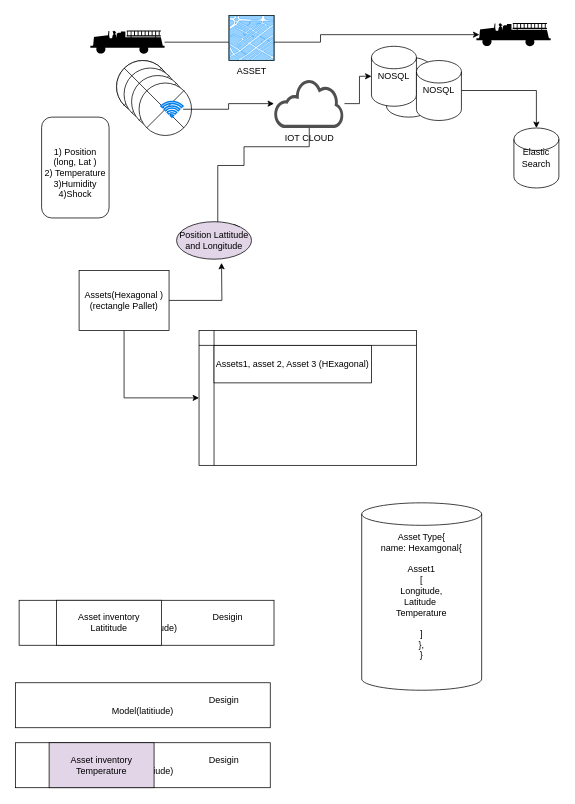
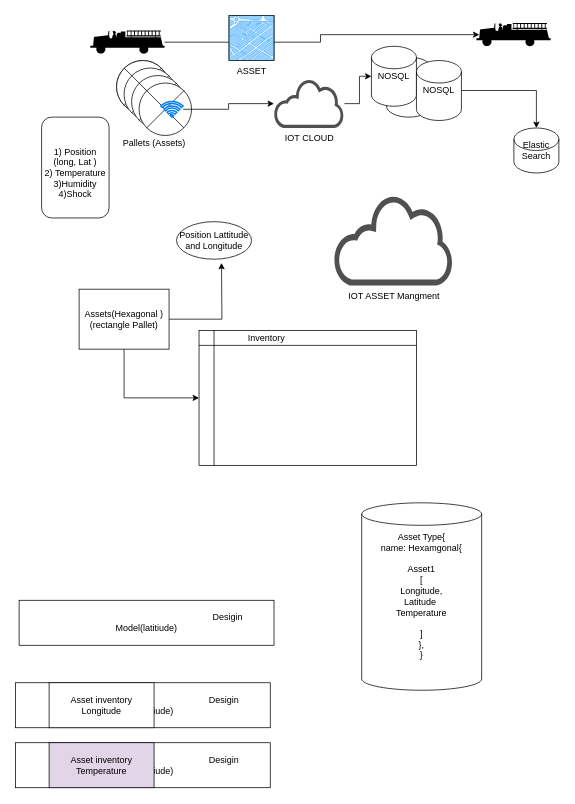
node "Pallets (Assets)": added
edge "IOT CLOUD" -> "Position Lattitude and Longitude": removed
node "Elastic Search": size 45x60 -> 45x45
node "Position Lattitude and Longitude": fillcolor #e1d5e7 -> #ffffff
node "IOT ASSET Mangment": added
node "Assets(Hexagonal )(rectangle Pallet)": moved (124, 300) -> (124, 319)
node "Inventory": added
node "Assets1, asset 2, Asset 3 (HExagonal)": removed
node "Asset inventory Latititude": removed
node "Asset inventory Longitude": added
